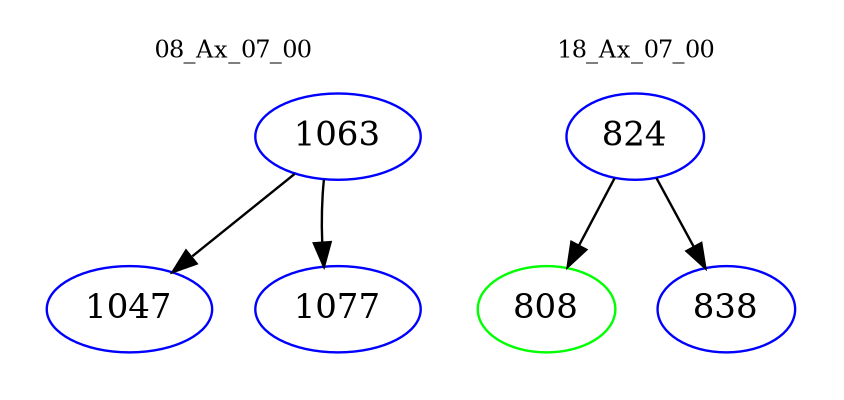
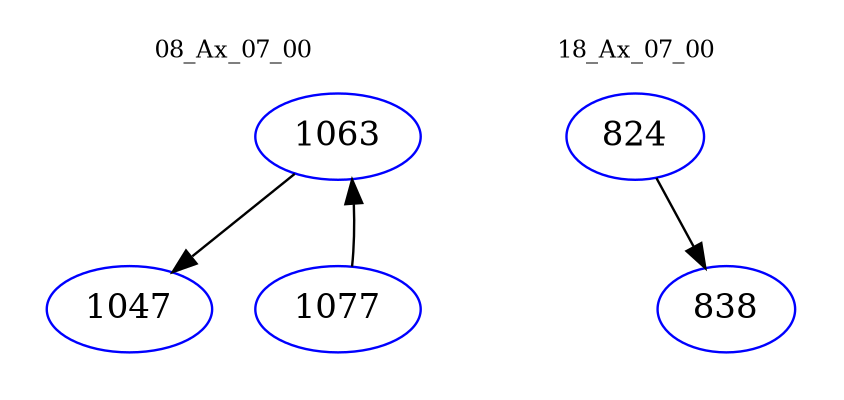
edge "1063" -> "1077": reversed
node "808": removed
